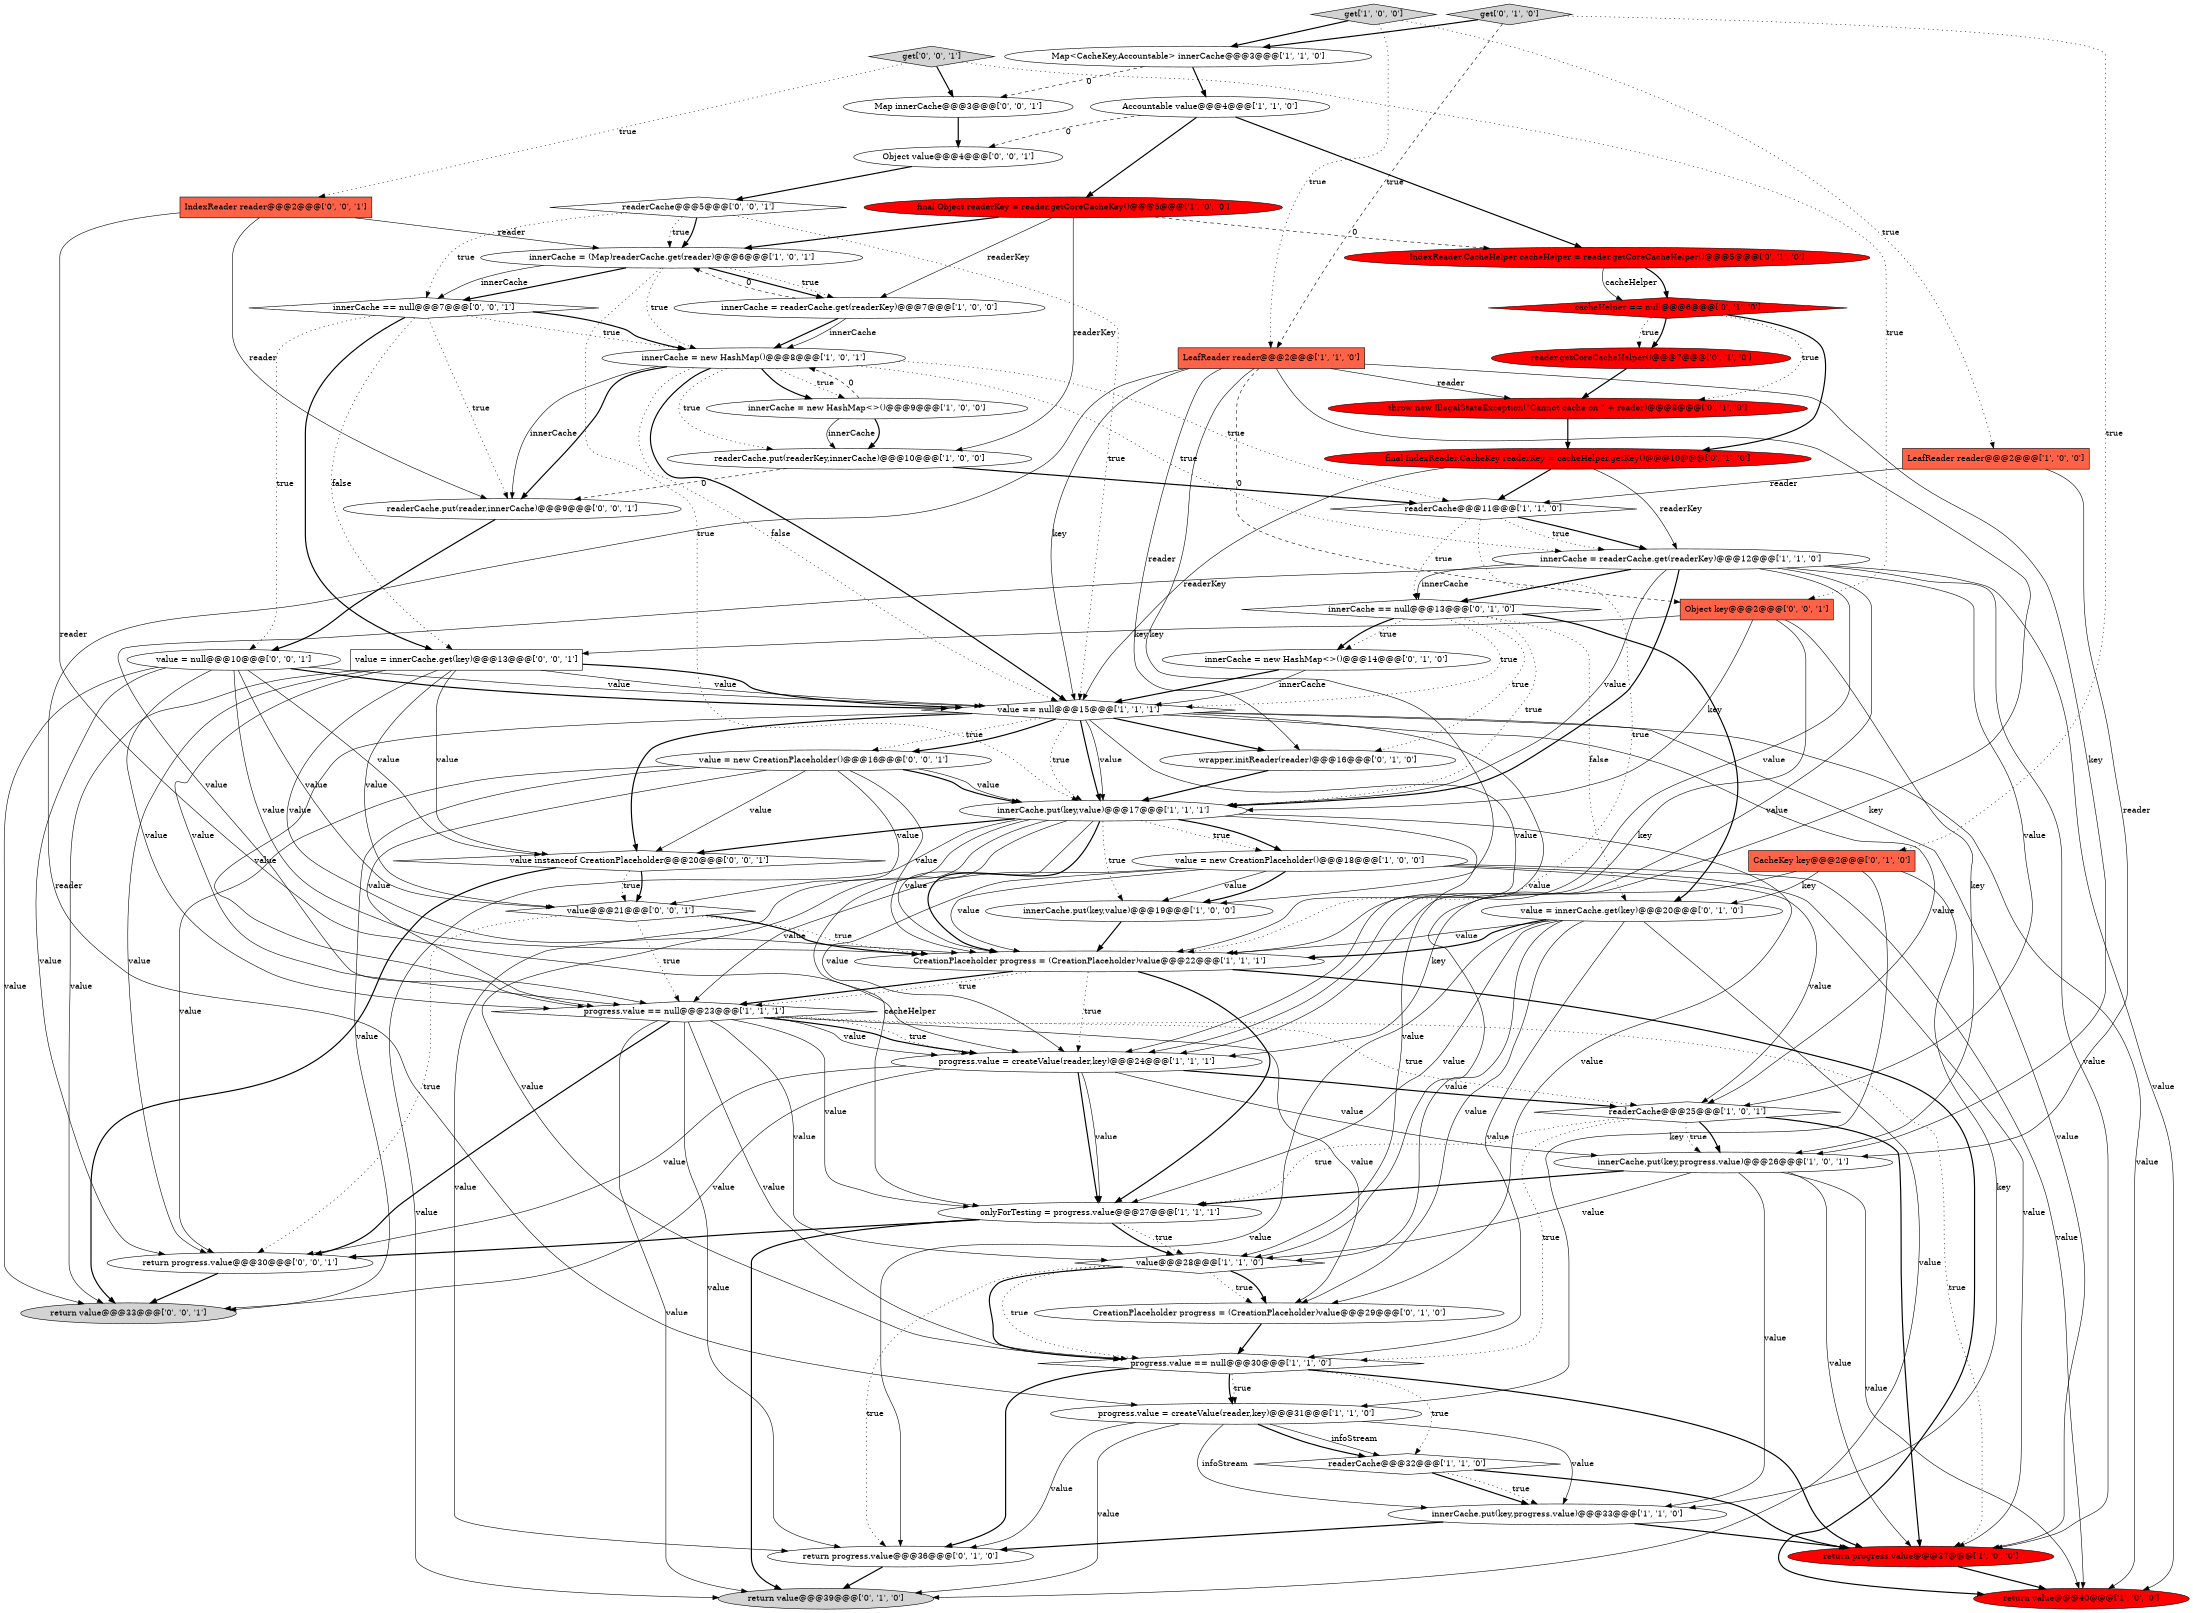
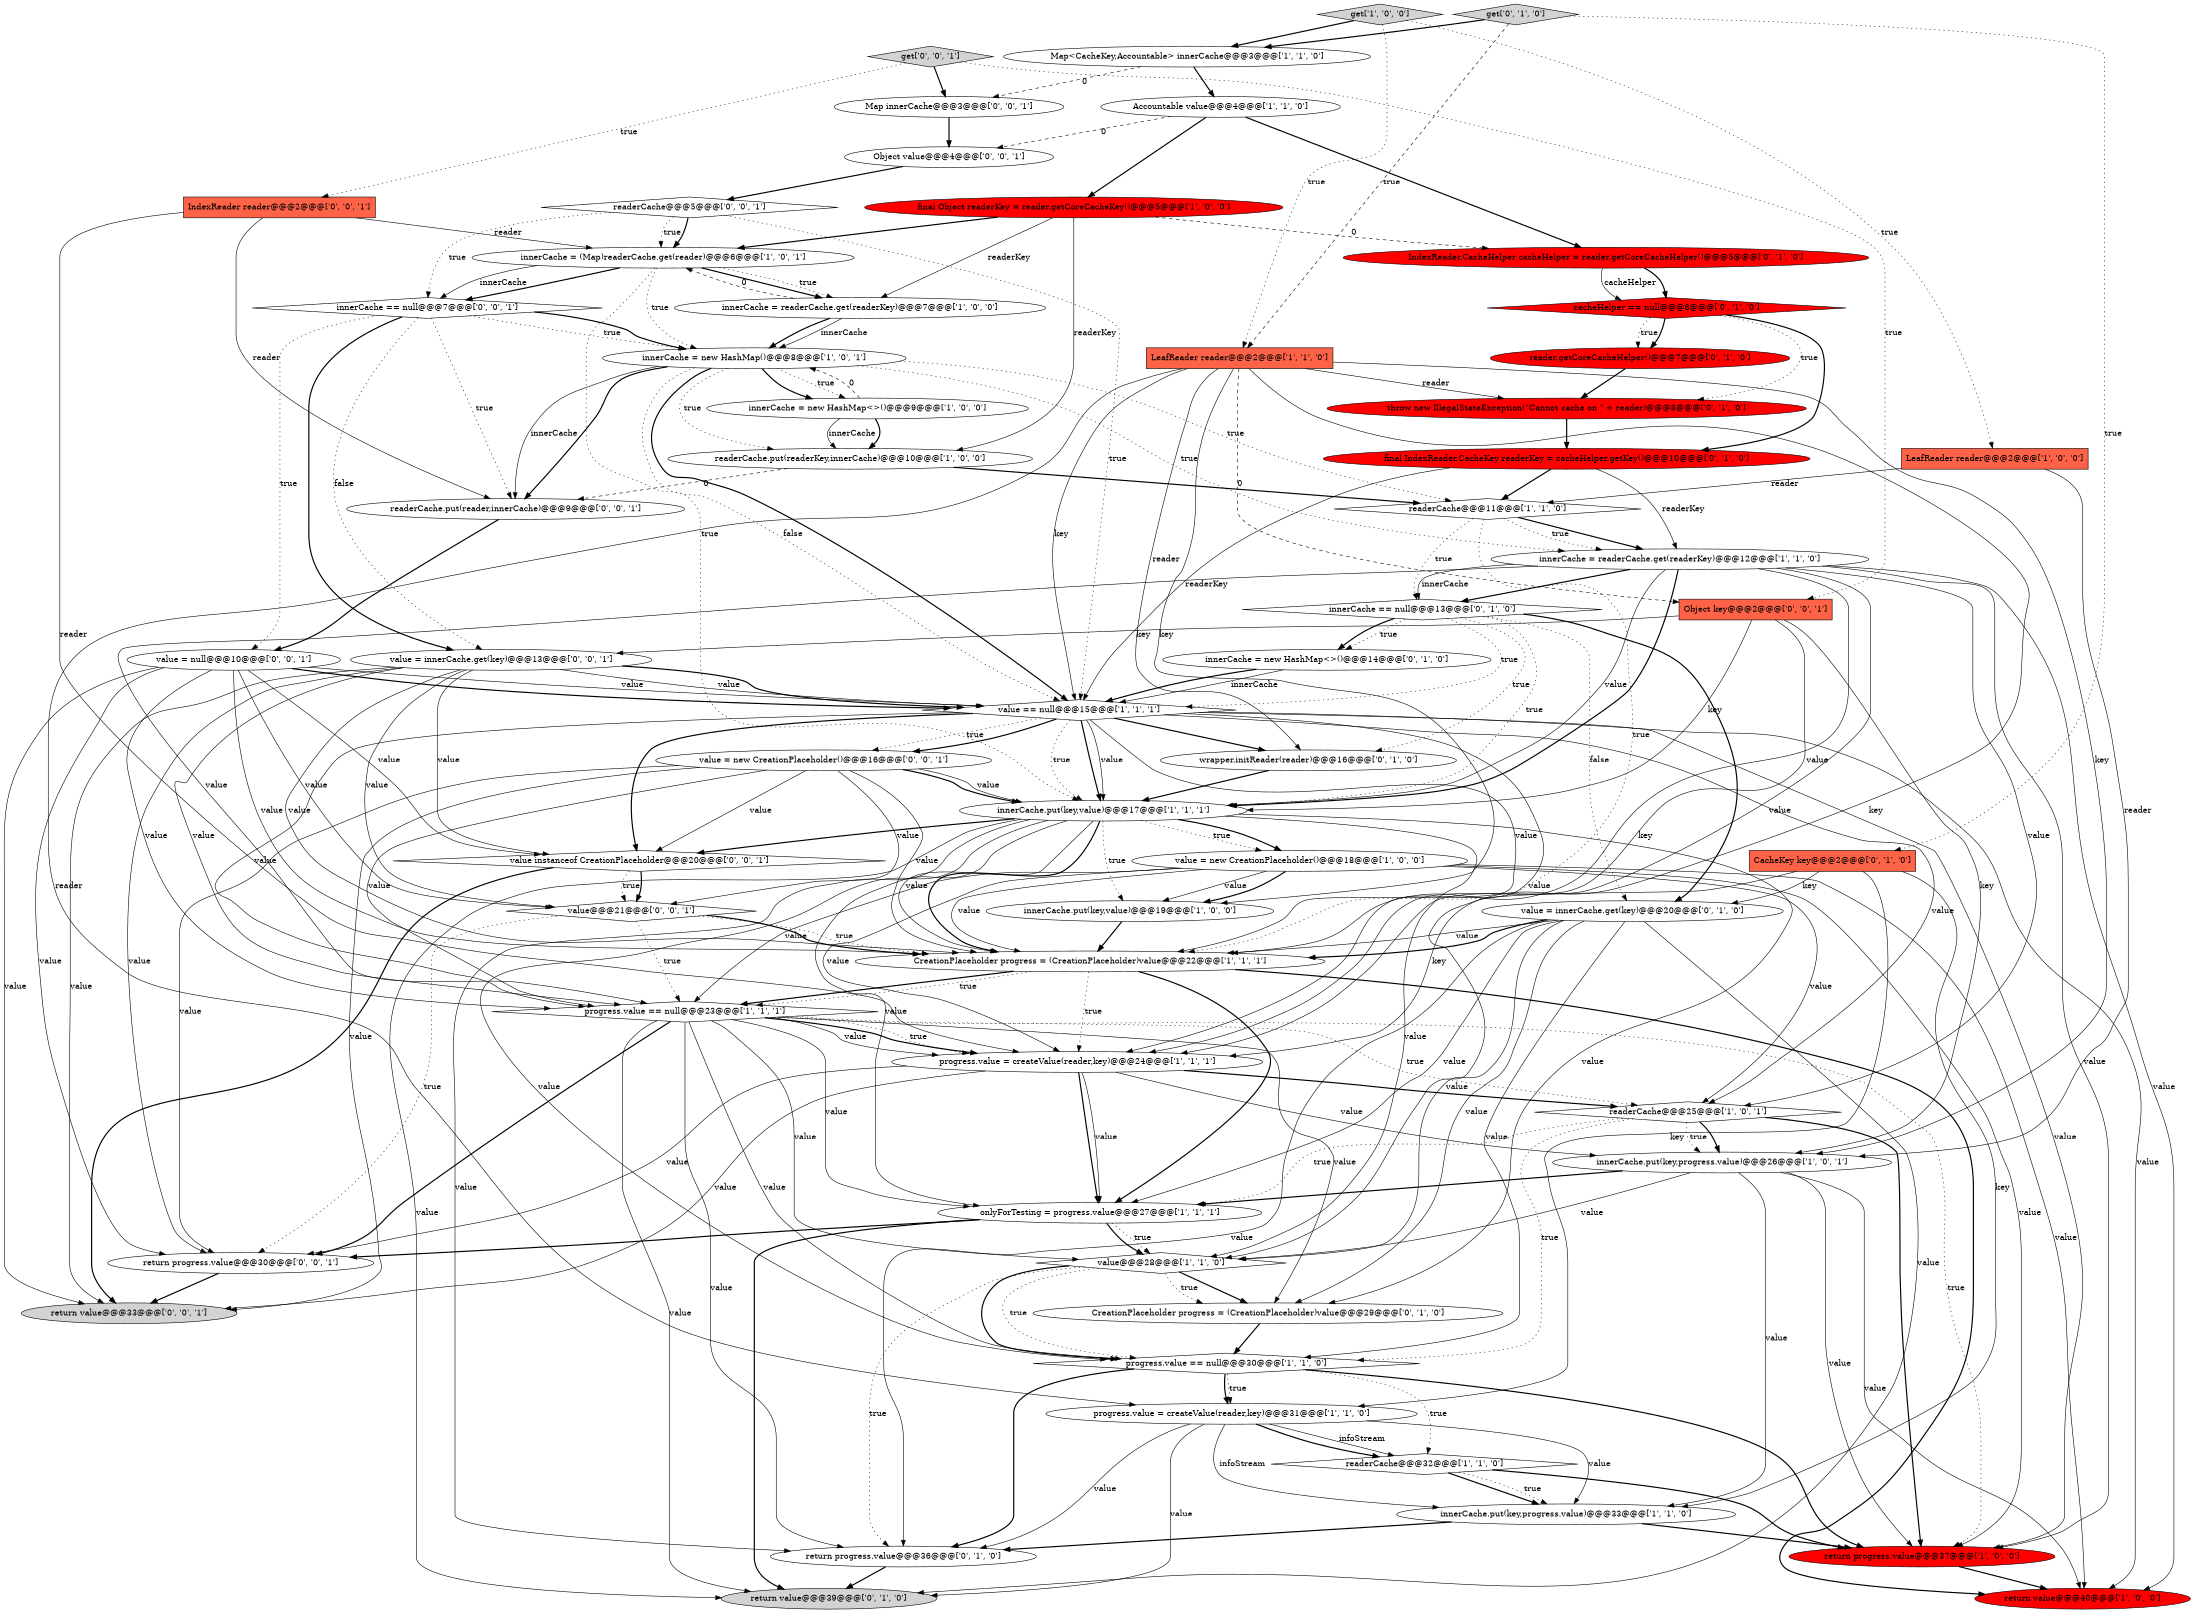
node "value = innerCache.get(key)@@@13@@@['0', '0', '1']": shape box -> ellipse
edge "innerCache.put(key,value)@@@17@@@['1', '1', '1']" -> "onlyForTesting = progress.value@@@27@@@['1', '1', '1']": label "cacheHelper" -> "value"
